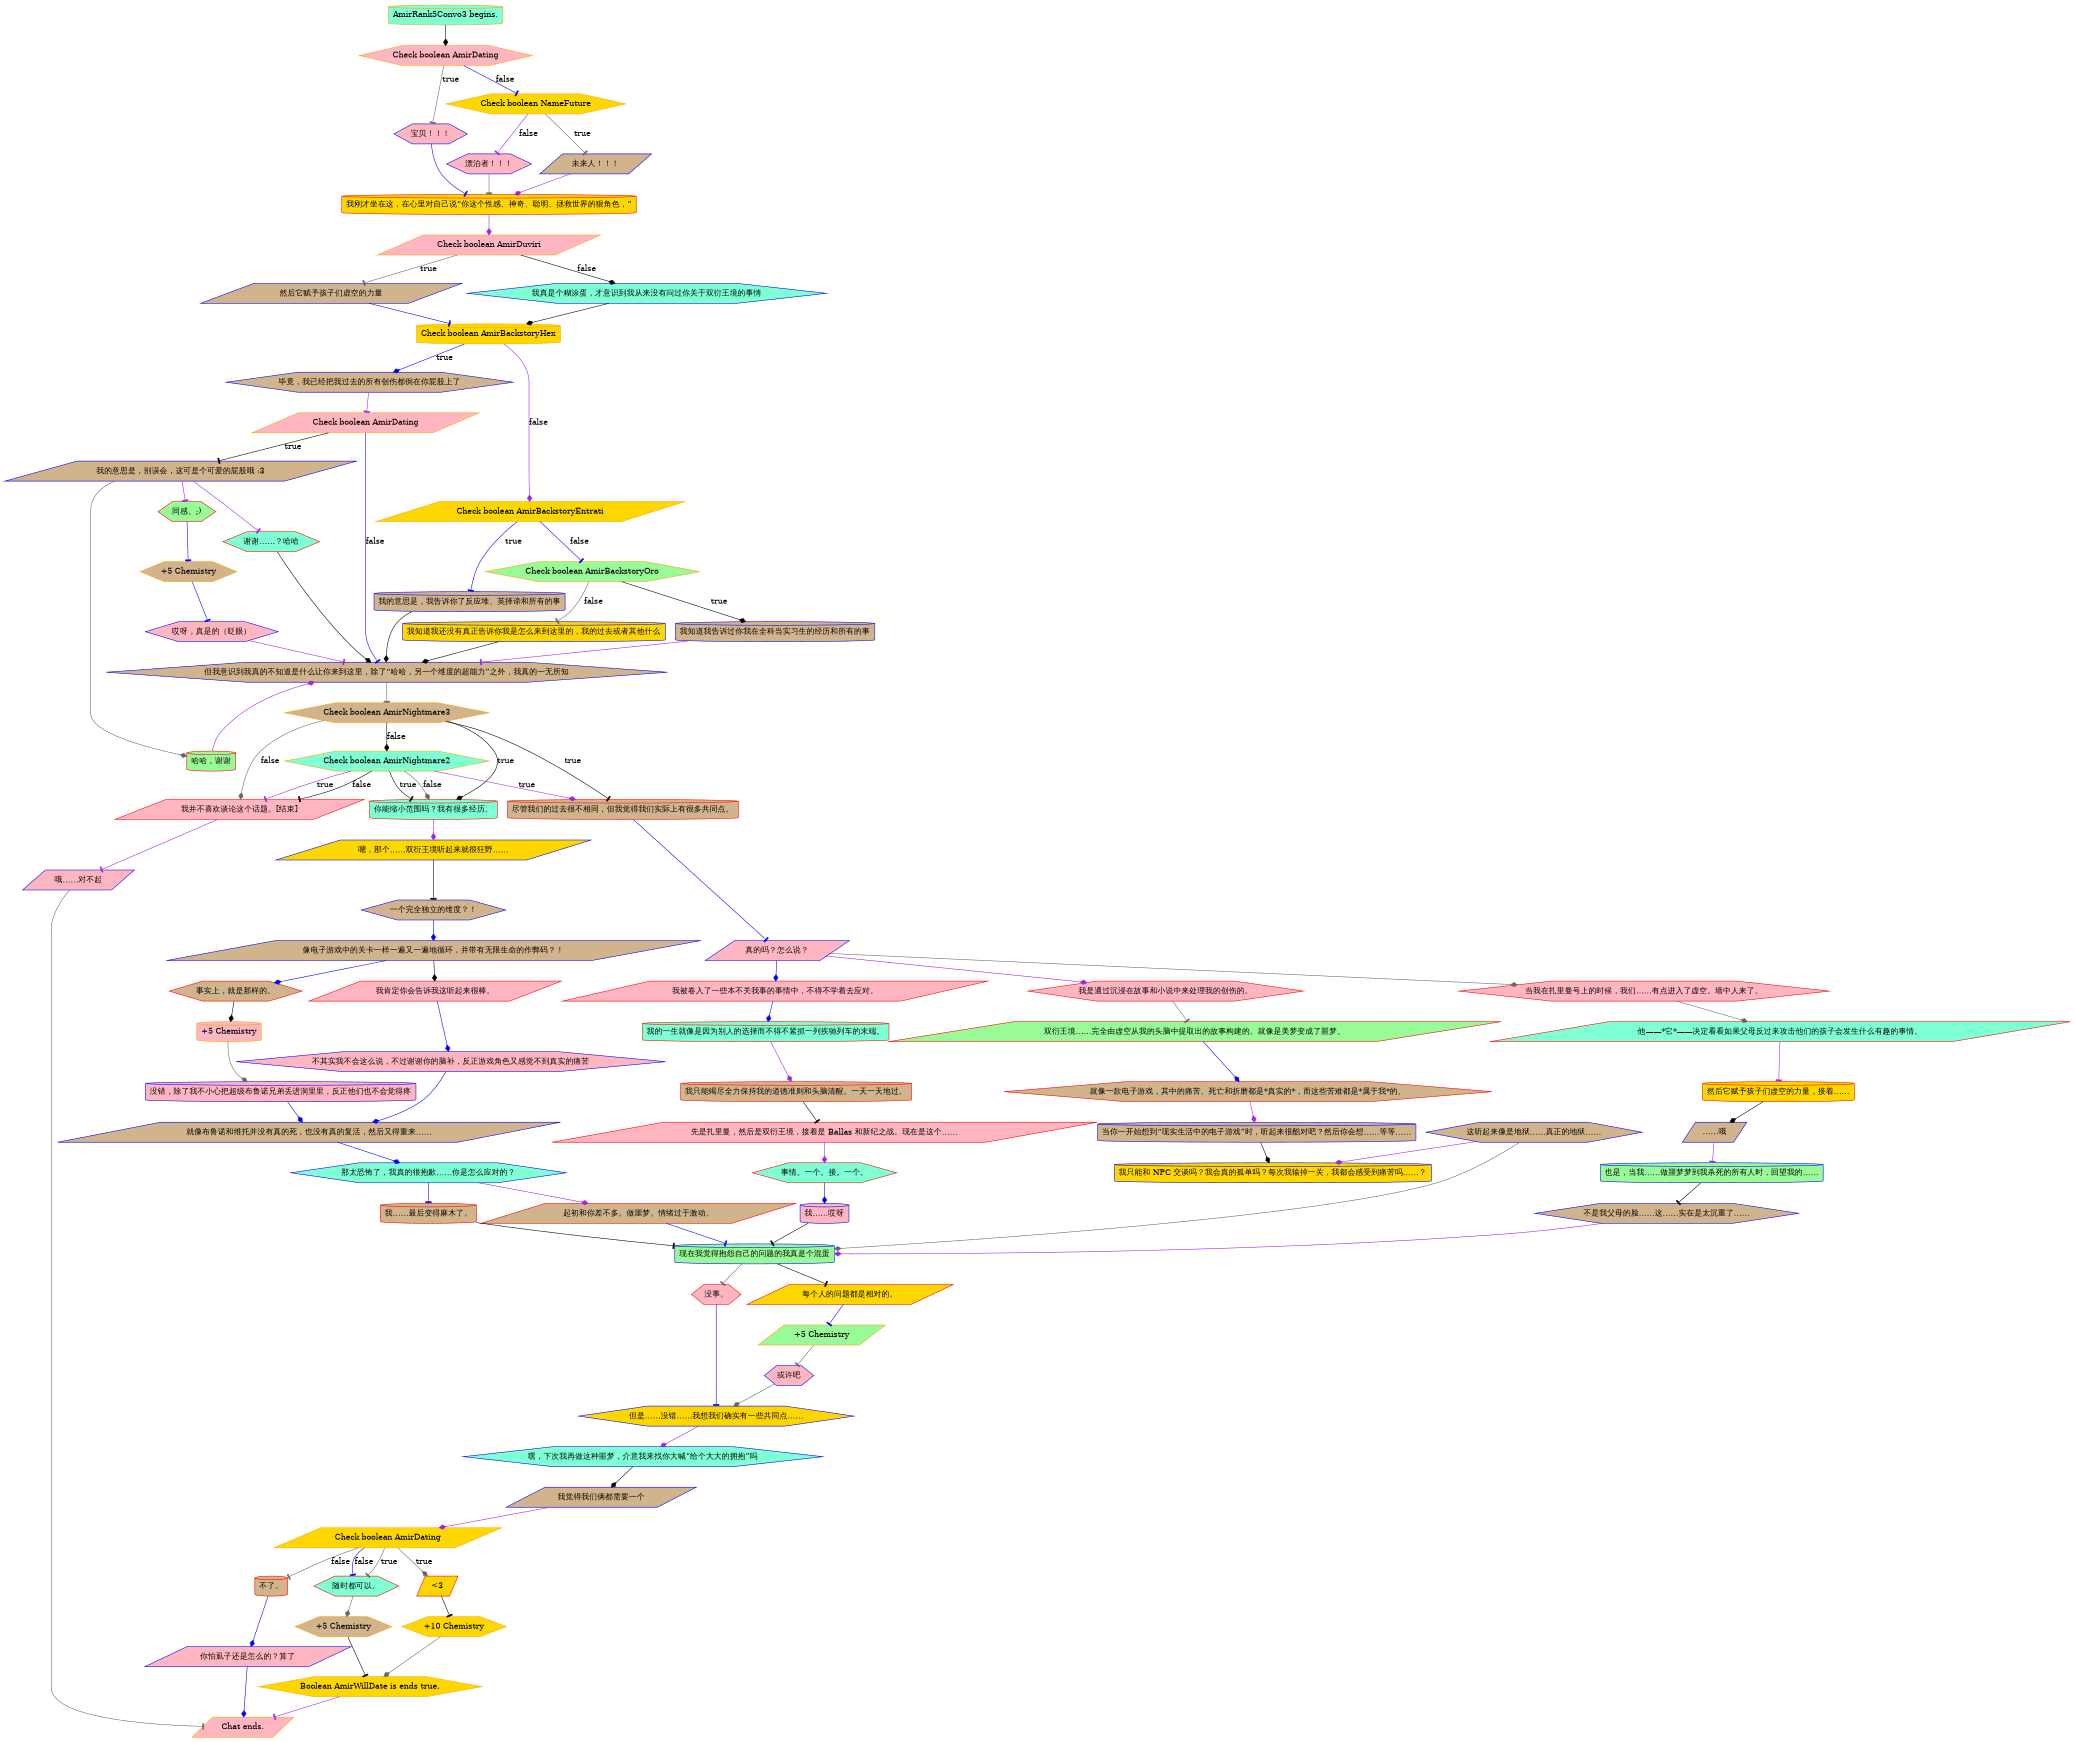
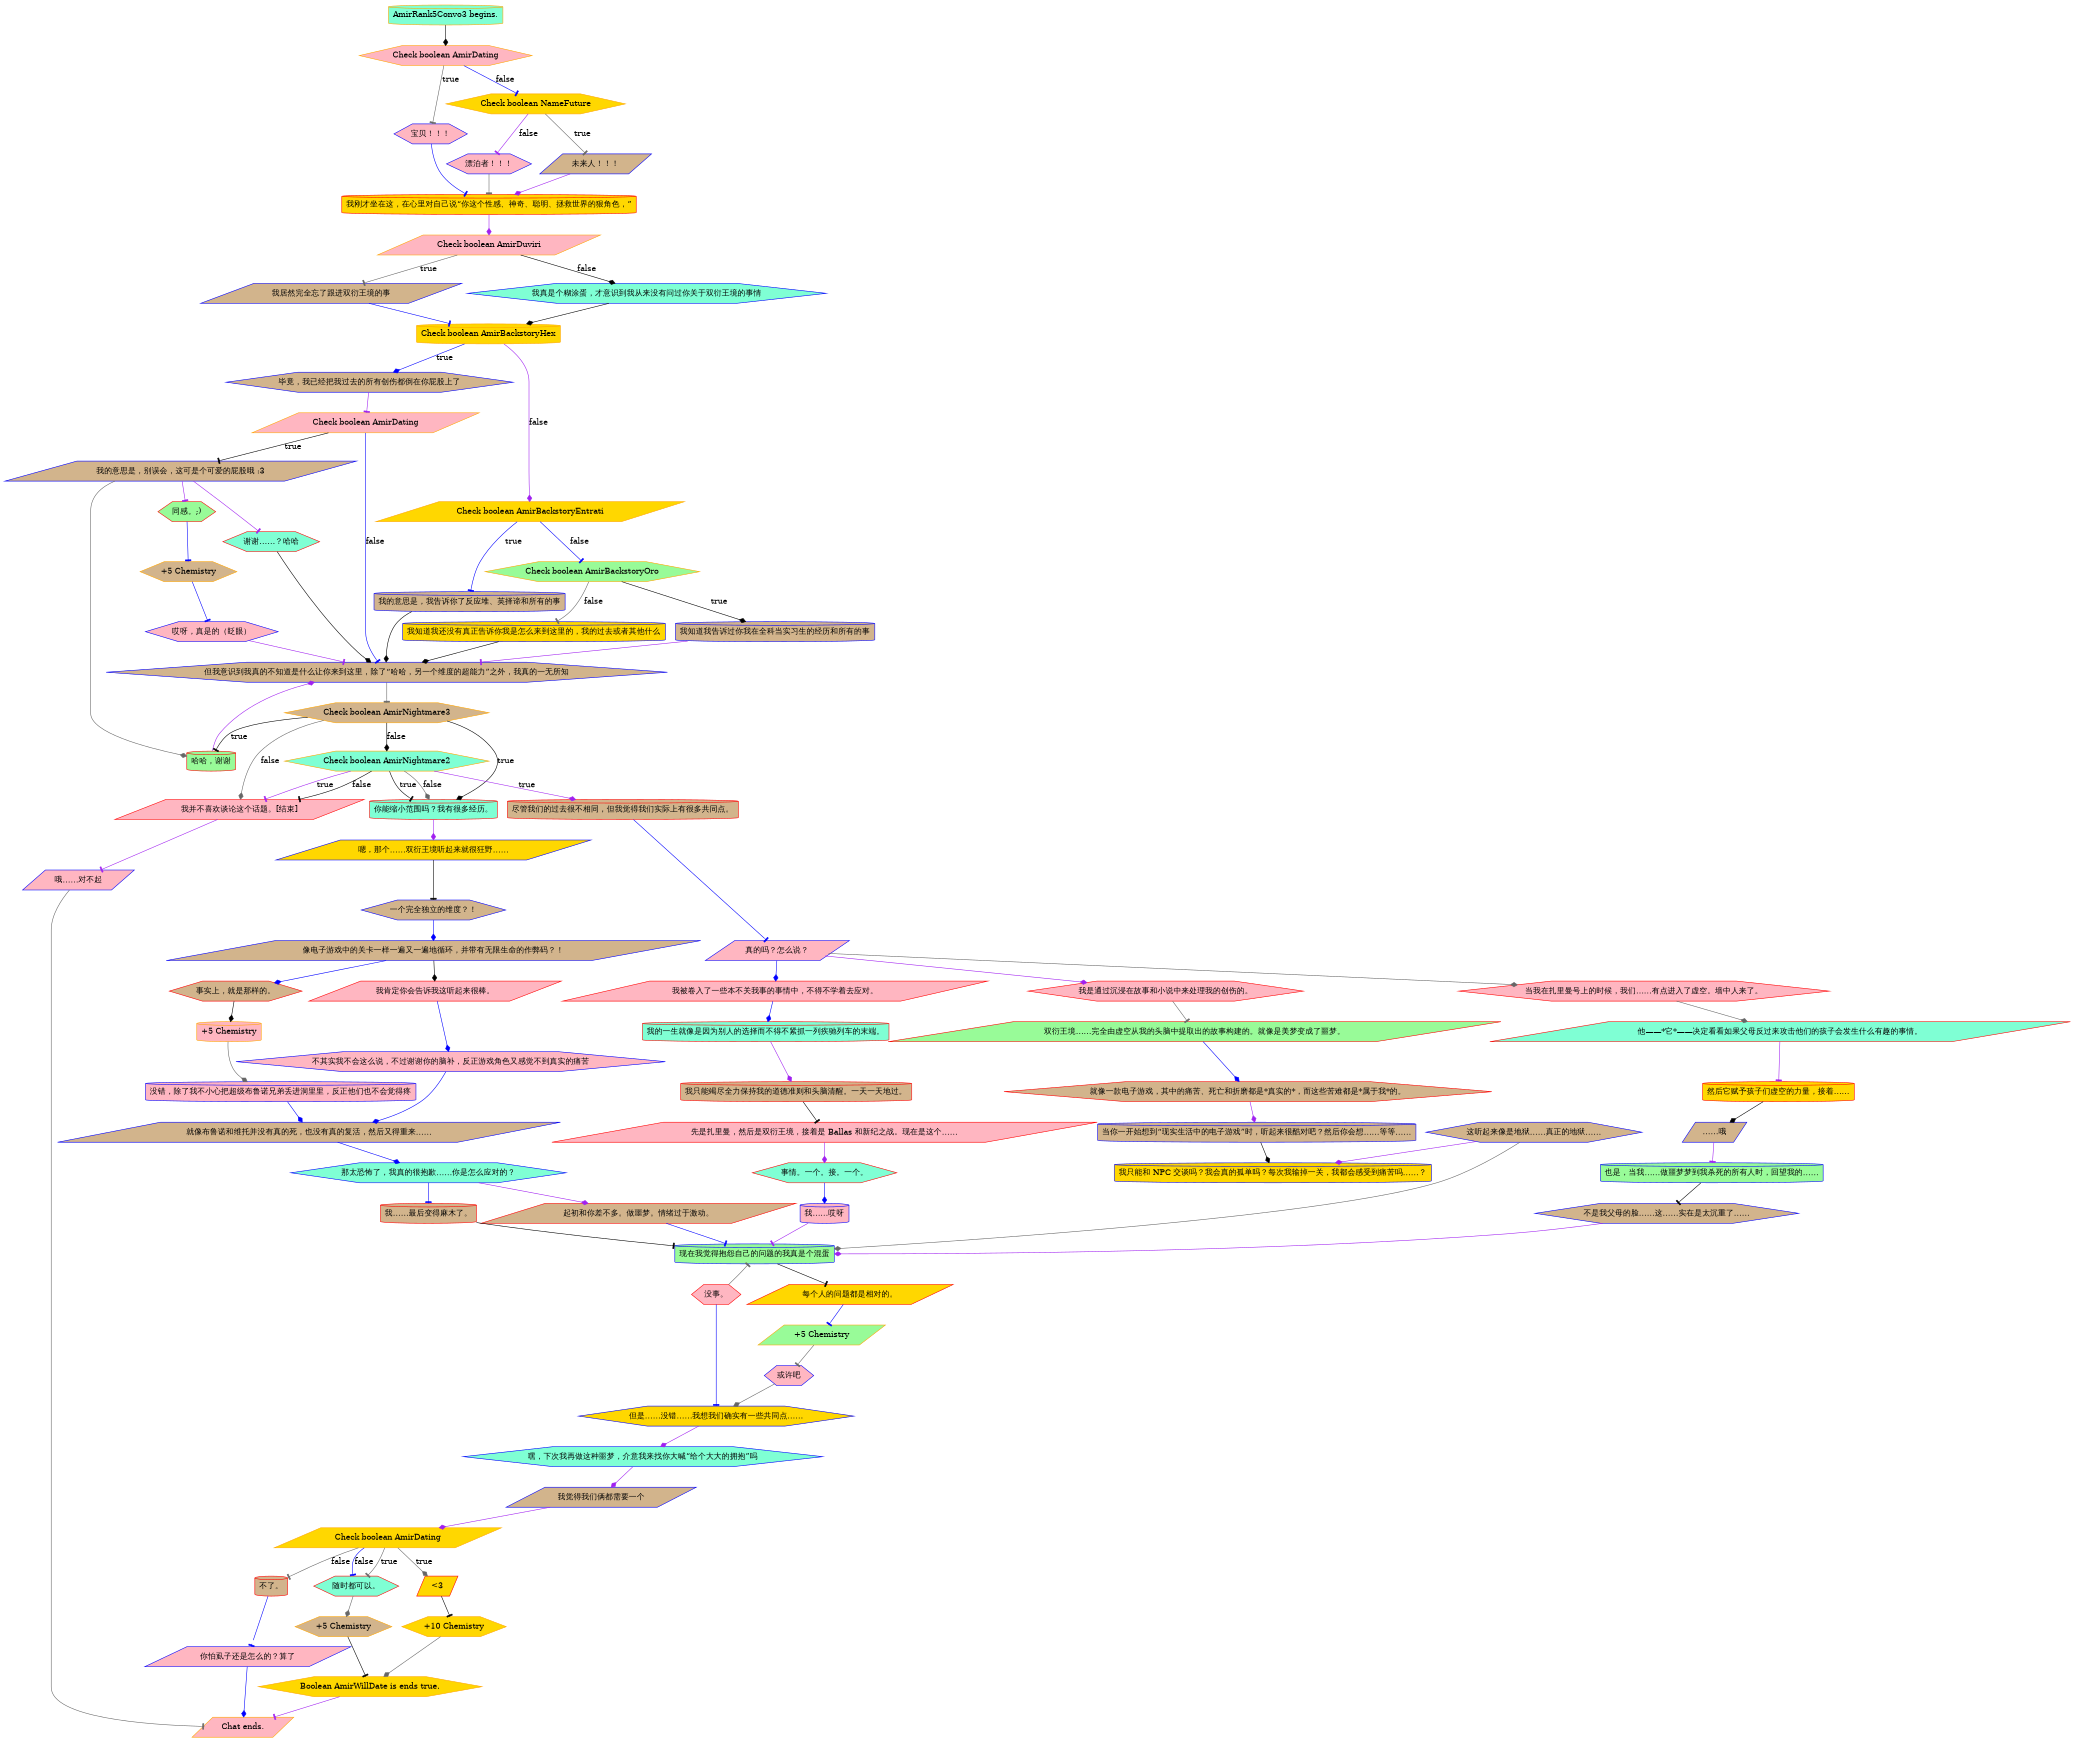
node "然后它赋予孩子们虚空的力量": label "然后它赋予孩子们虚空的力量" -> "我居然完全忘了跟进双衍王境的事"
edge "Check boolean AmirNightmare3" -> "尽管我们的过去很不相同，但我觉得我们实际上有很多共同点。": now "Check boolean AmirNightmare3" -> "哈哈，谢谢"
edge "我……哎呀" -> "现在我觉得抱怨自己的问题的我真是个混蛋": color black -> purple
edge "现在我觉得抱怨自己的问题的我真是个混蛋" -> "没事。": reversed
edge "嘿，下次我再做这种噩梦，介意我来找你大喊“给个大大的拥抱”吗" -> "我觉得我们俩都需要一个": color black -> purple
edge "不了。" -> "你怕虱子还是怎么的？算了": arrowhead diamond -> tee
